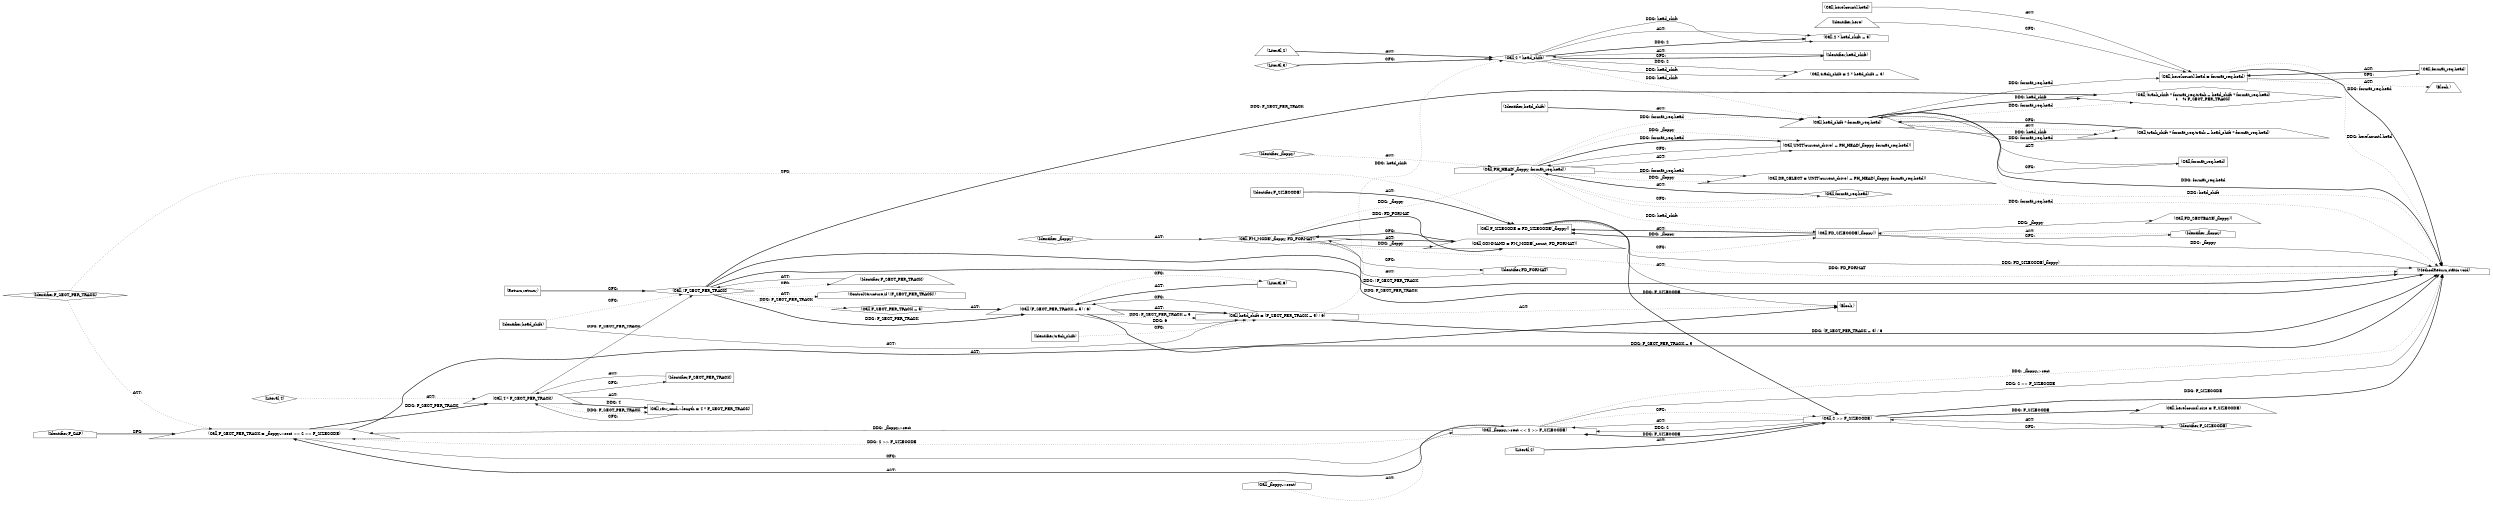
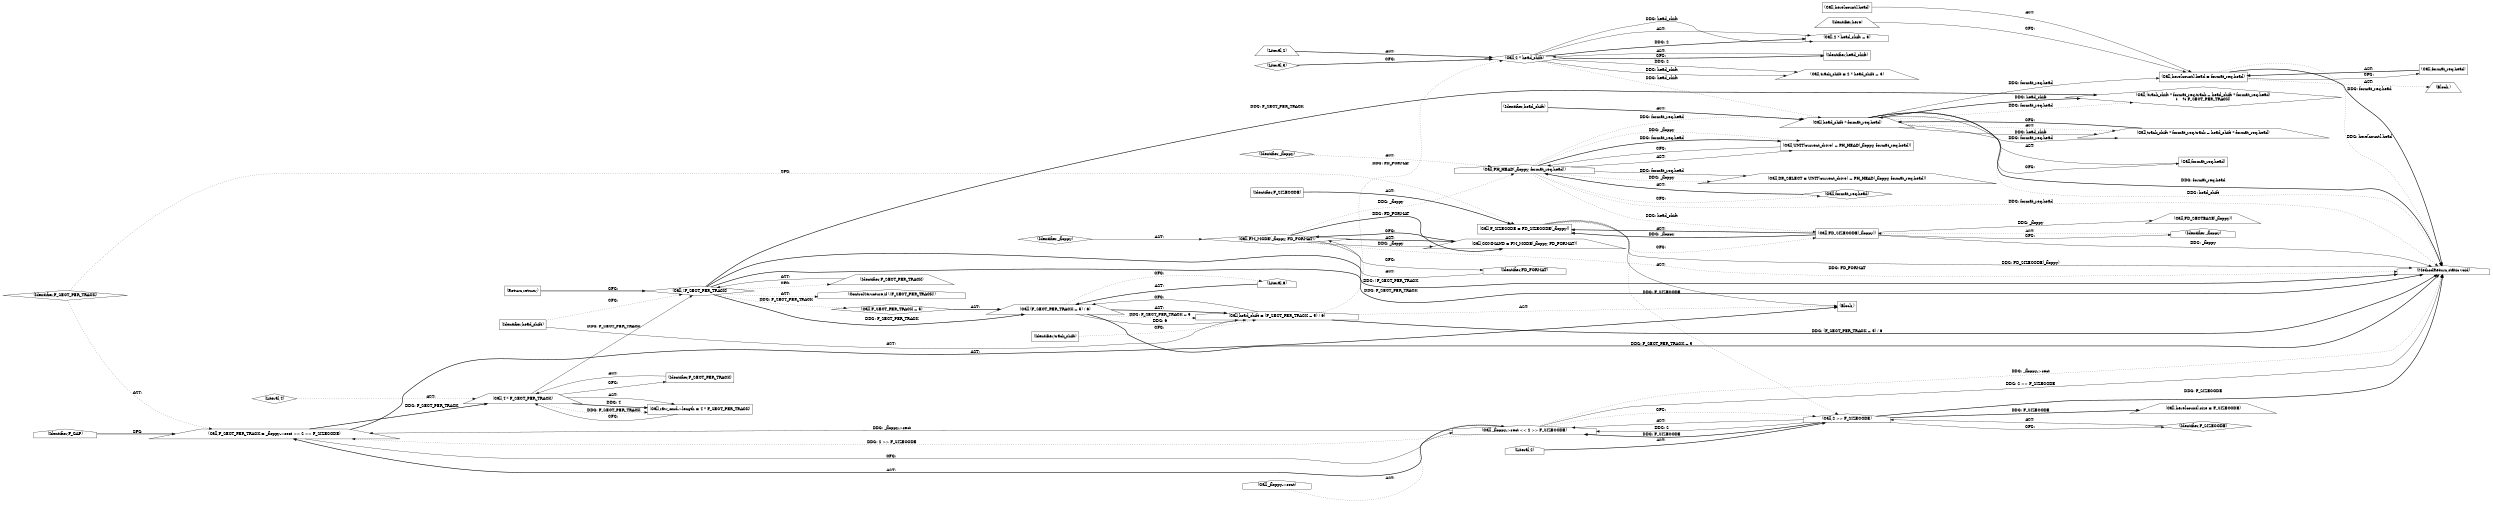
edge "(Call,head_shift = (F_SECT_PER_TRACK + 5) / 6)" -> "(Call,2 * head_shift)": label "DDG: head_shift" -> "DDG: FD_FORMAT"
node "(Call,COMMAND = FM_MODE(_count, FD_FORMAT))": label "(Call,COMMAND = FM_MODE(_count, FD_FORMAT))" -> "(Call,COMMAND = FM_MODE(_floppy, FD_FORMAT))"
edge "(Call,F_SIZECODE = FD_SIZECODE(_floppy))" -> "(Call,2 >> F_SIZECODE)": style bold -> dotted
